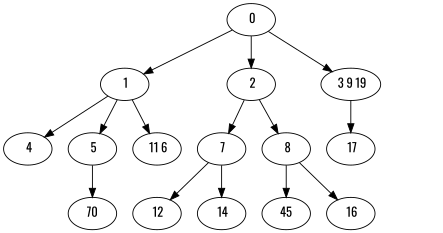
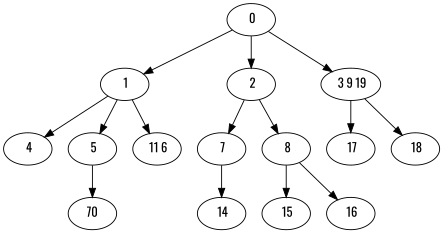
node "18": added
node "12": removed
node "45": label "45" -> "15"
